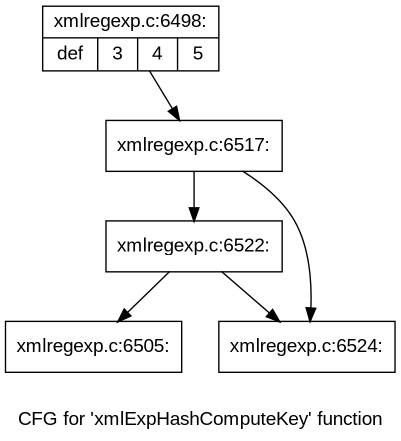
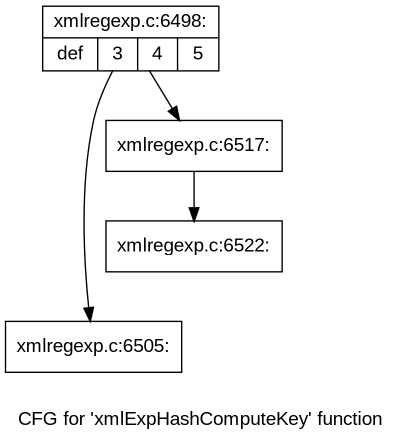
edge "xmlregexp.c:6522:" -> "xmlregexp.c:6505:": now "xmlregexp.c:6498:" -> "xmlregexp.c:6505:"
node "xmlregexp.c:6524:": removed
